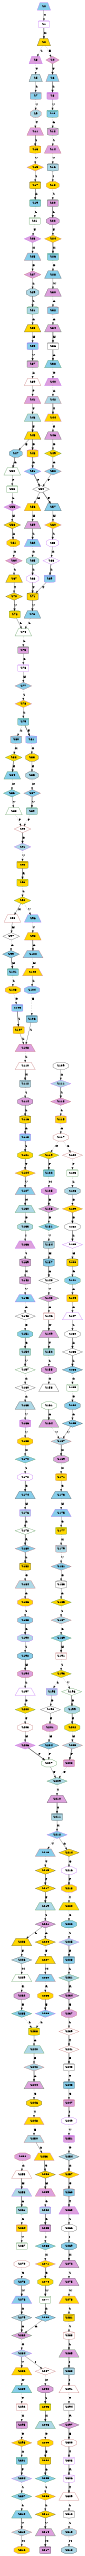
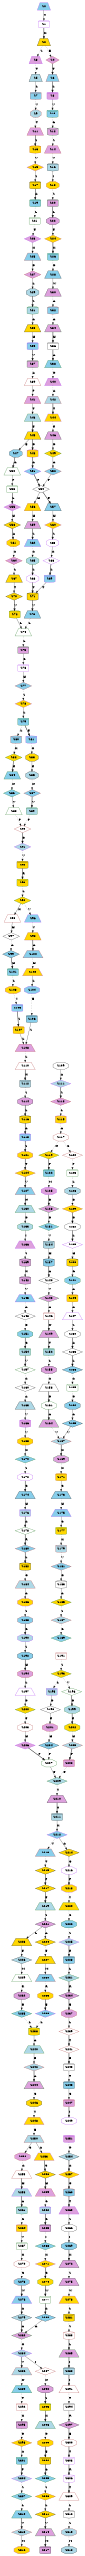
edge "S53" -> "S55": style solid -> bold
edge "S103" -> "S105": label "D" -> "I"
node "S121": color darkgreen -> purple
edge "S158" -> "S161": added, label "D"
edge "S189" -> "S191": removed, label "H"
edge "S249" -> "S251": removed, label "V"
edge "S250" -> "S252": added, label "G"
edge "S267" -> "S270": added, label "K"
node "S286": fillcolor gold -> lightblue
